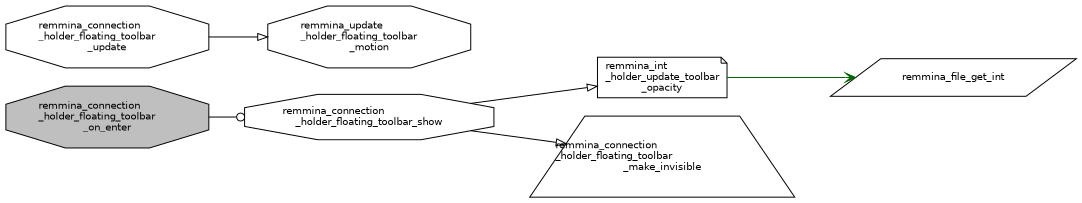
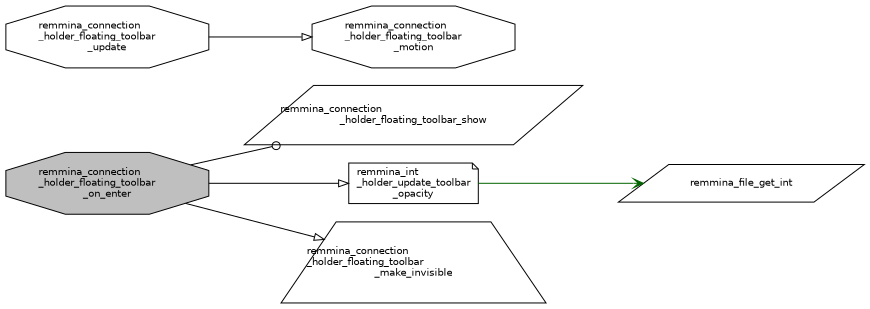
node "remmina_update _holder_floating_toolbar _motion": label "remmina_update _holder_floating_toolbar _motion" -> "remmina_connection _holder_floating_toolbar _motion"
edge "remmina_connection _holder_floating_toolbar_show" -> "remmina_int _holder_update_toolbar _opacity": now "remmina_connection _holder_floating_toolbar _on_enter" -> "remmina_int _holder_update_toolbar _opacity"
node "remmina_connection _holder_floating_toolbar_show": shape octagon -> parallelogram
edge "remmina_connection _holder_floating_toolbar_show" -> "remmina_connection _holder_floating_toolbar _make_invisible": now "remmina_connection _holder_floating_toolbar _on_enter" -> "remmina_connection _holder_floating_toolbar _make_invisible"
